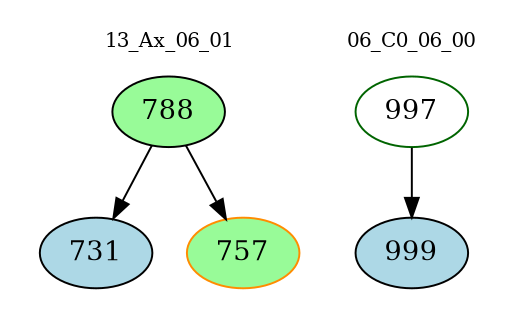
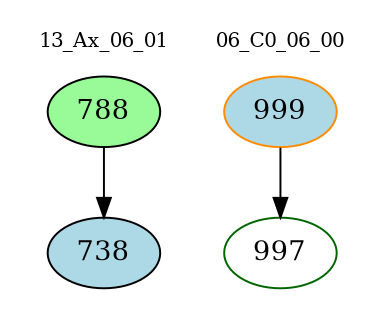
edge "997" -> "999": reversed
node "731": label "731" -> "738"
node "757": removed
node "999": color black -> darkorange
